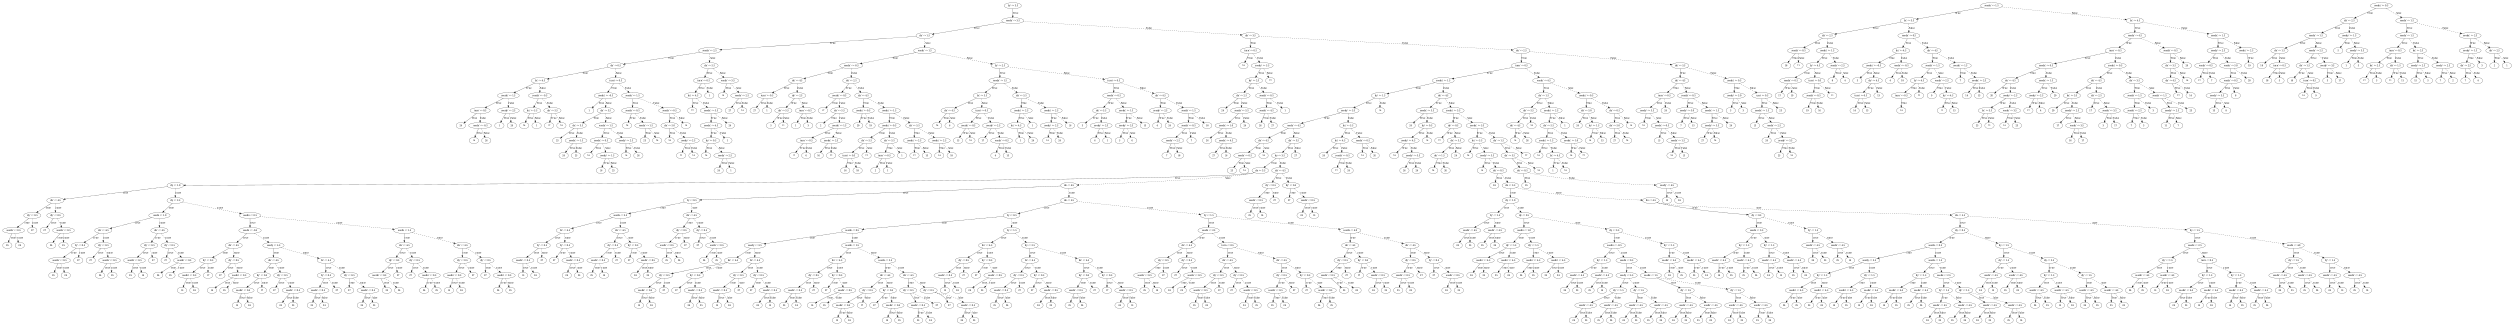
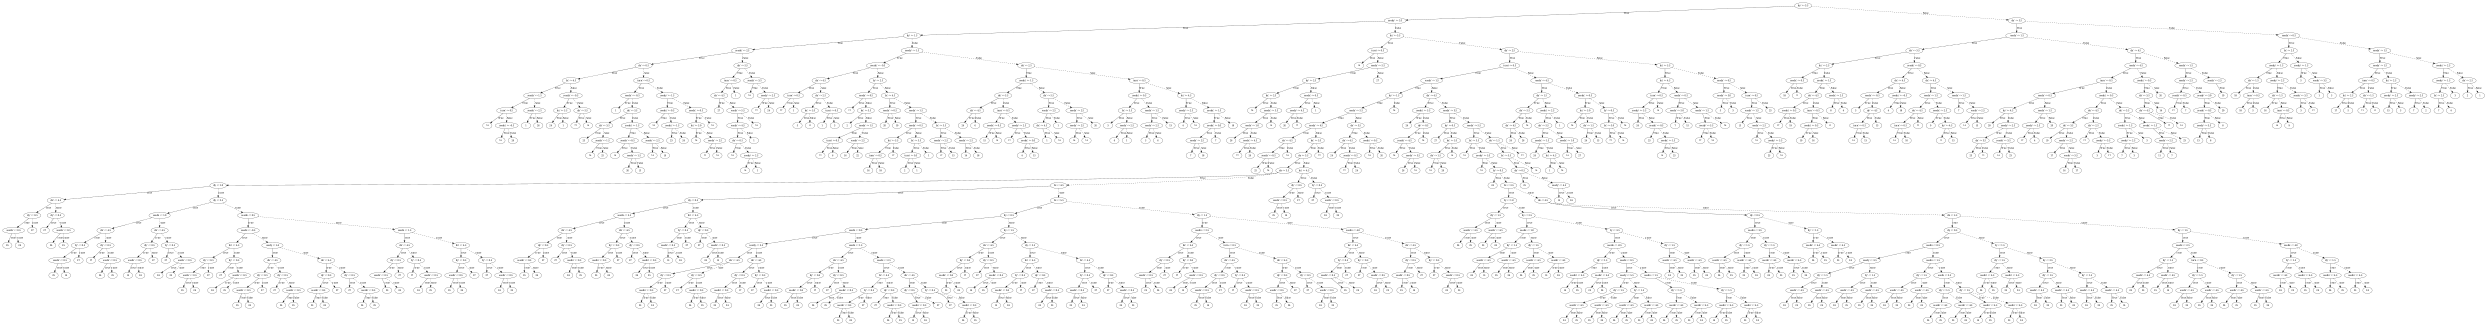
node "dy' <= 5.5": added
node "10": added
